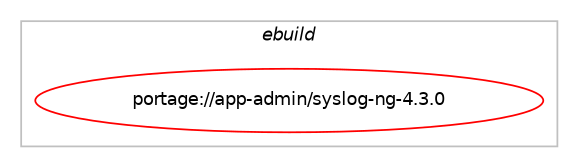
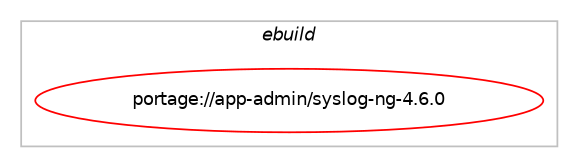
node "portage://app-admin/syslog-ng-4.3.0": label "portage://app-admin/syslog-ng-4.3.0" -> "portage://app-admin/syslog-ng-4.6.0"
